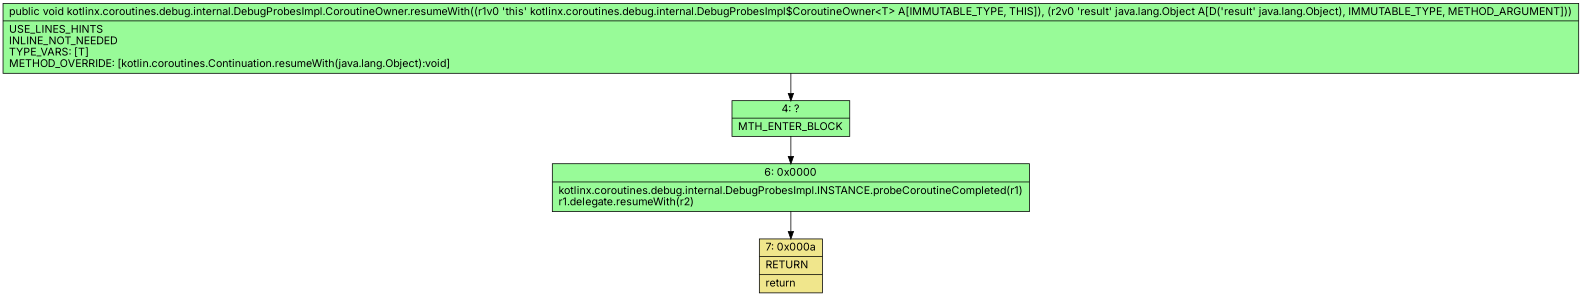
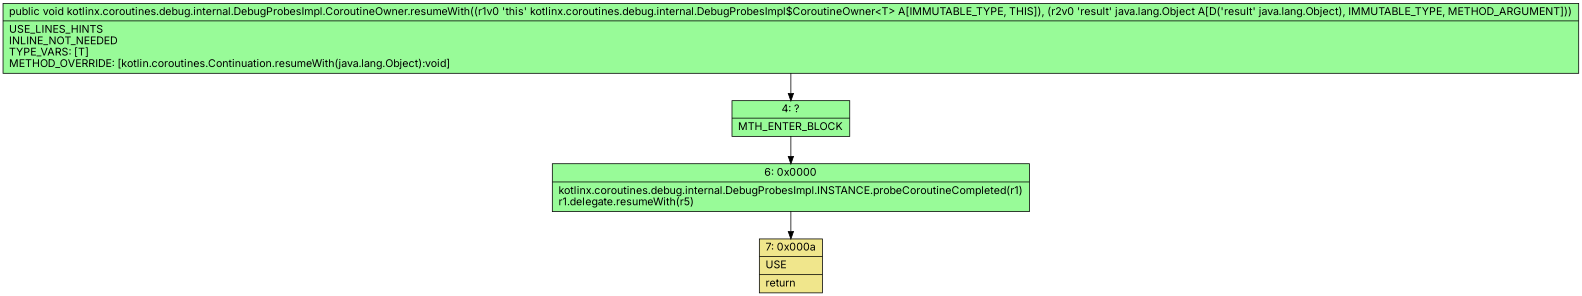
node "6: 0x0000": text "r1.delegate.resumeWith(r2)" -> "r1.delegate.resumeWith(r5)"
node "7: 0x000a": text "RETURN" -> "USE"
